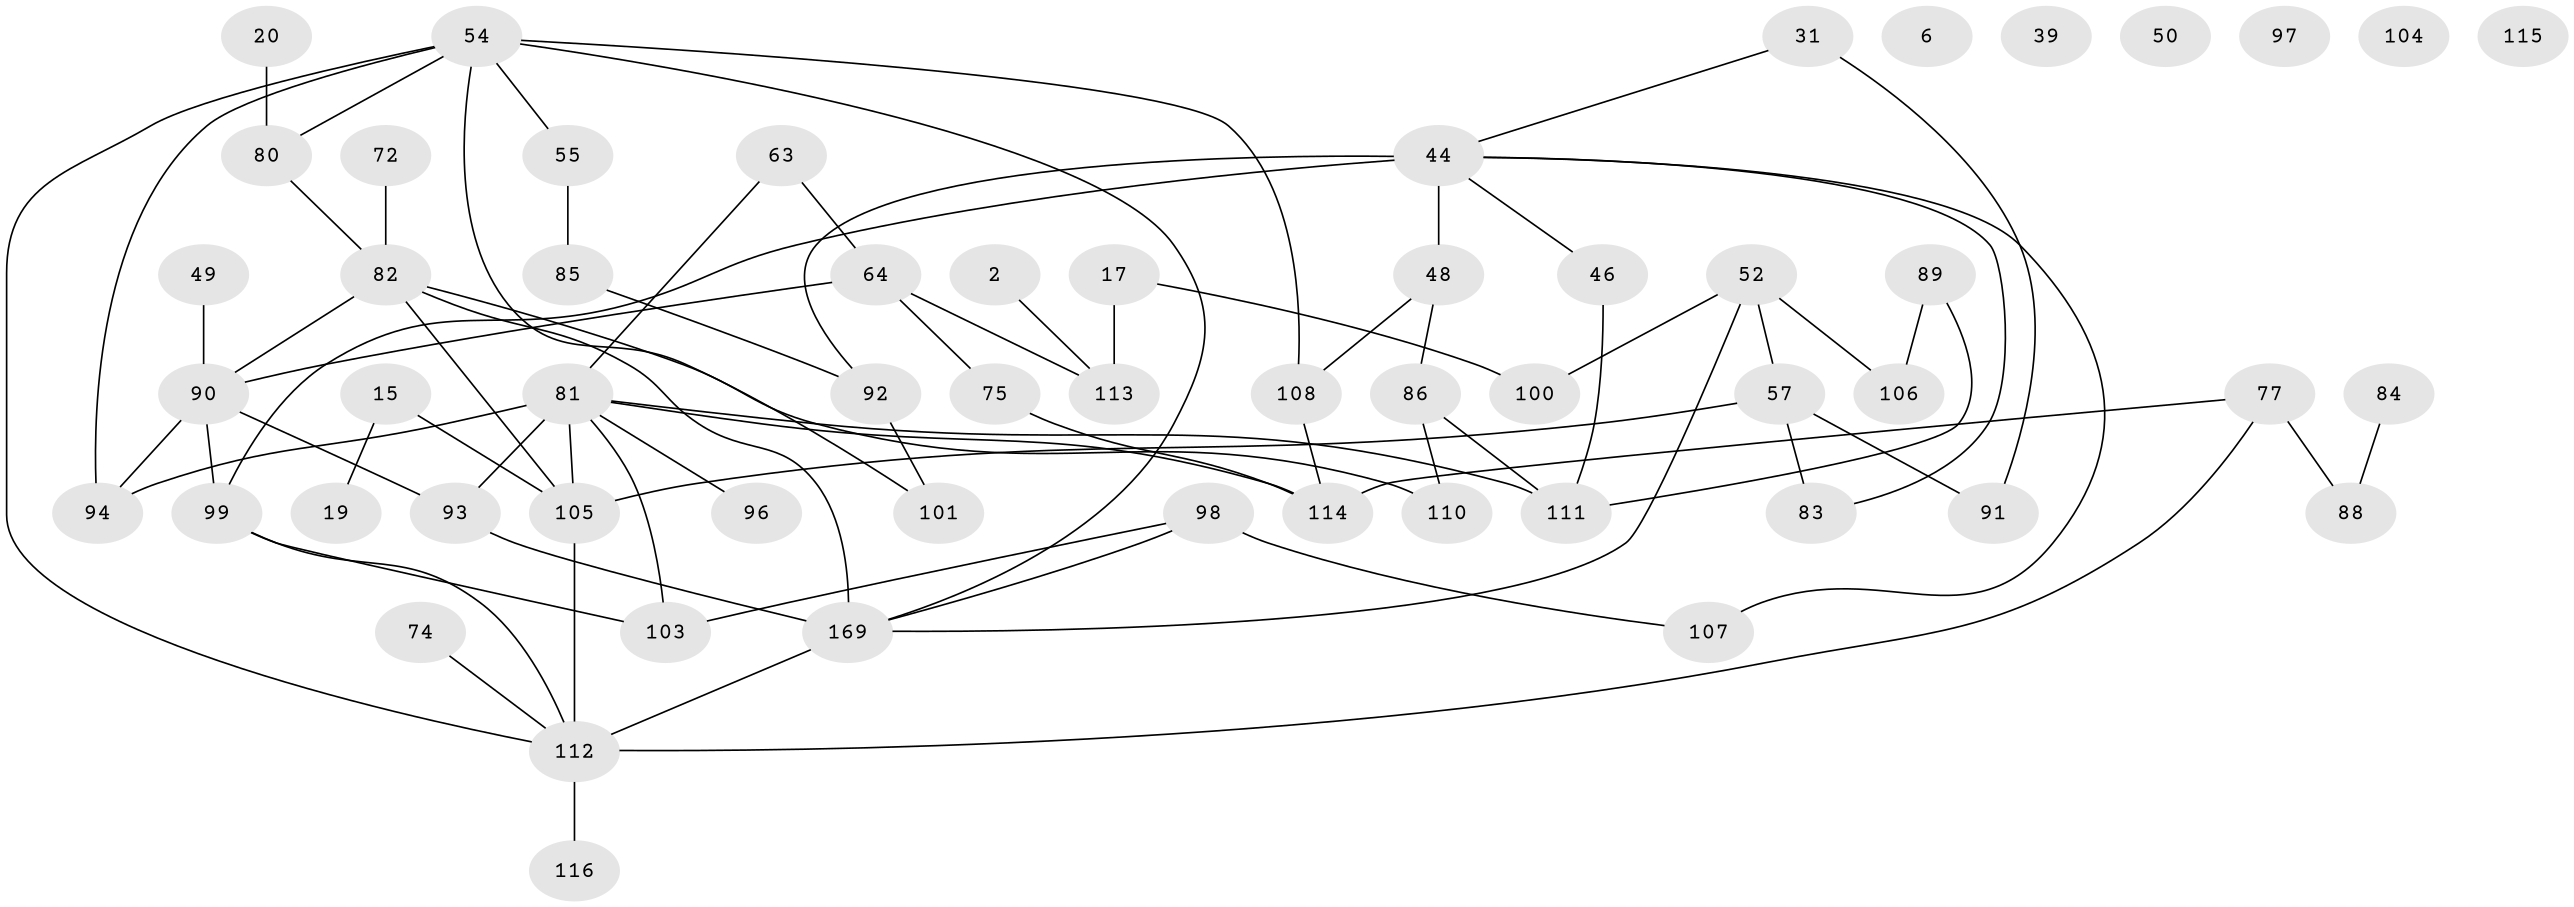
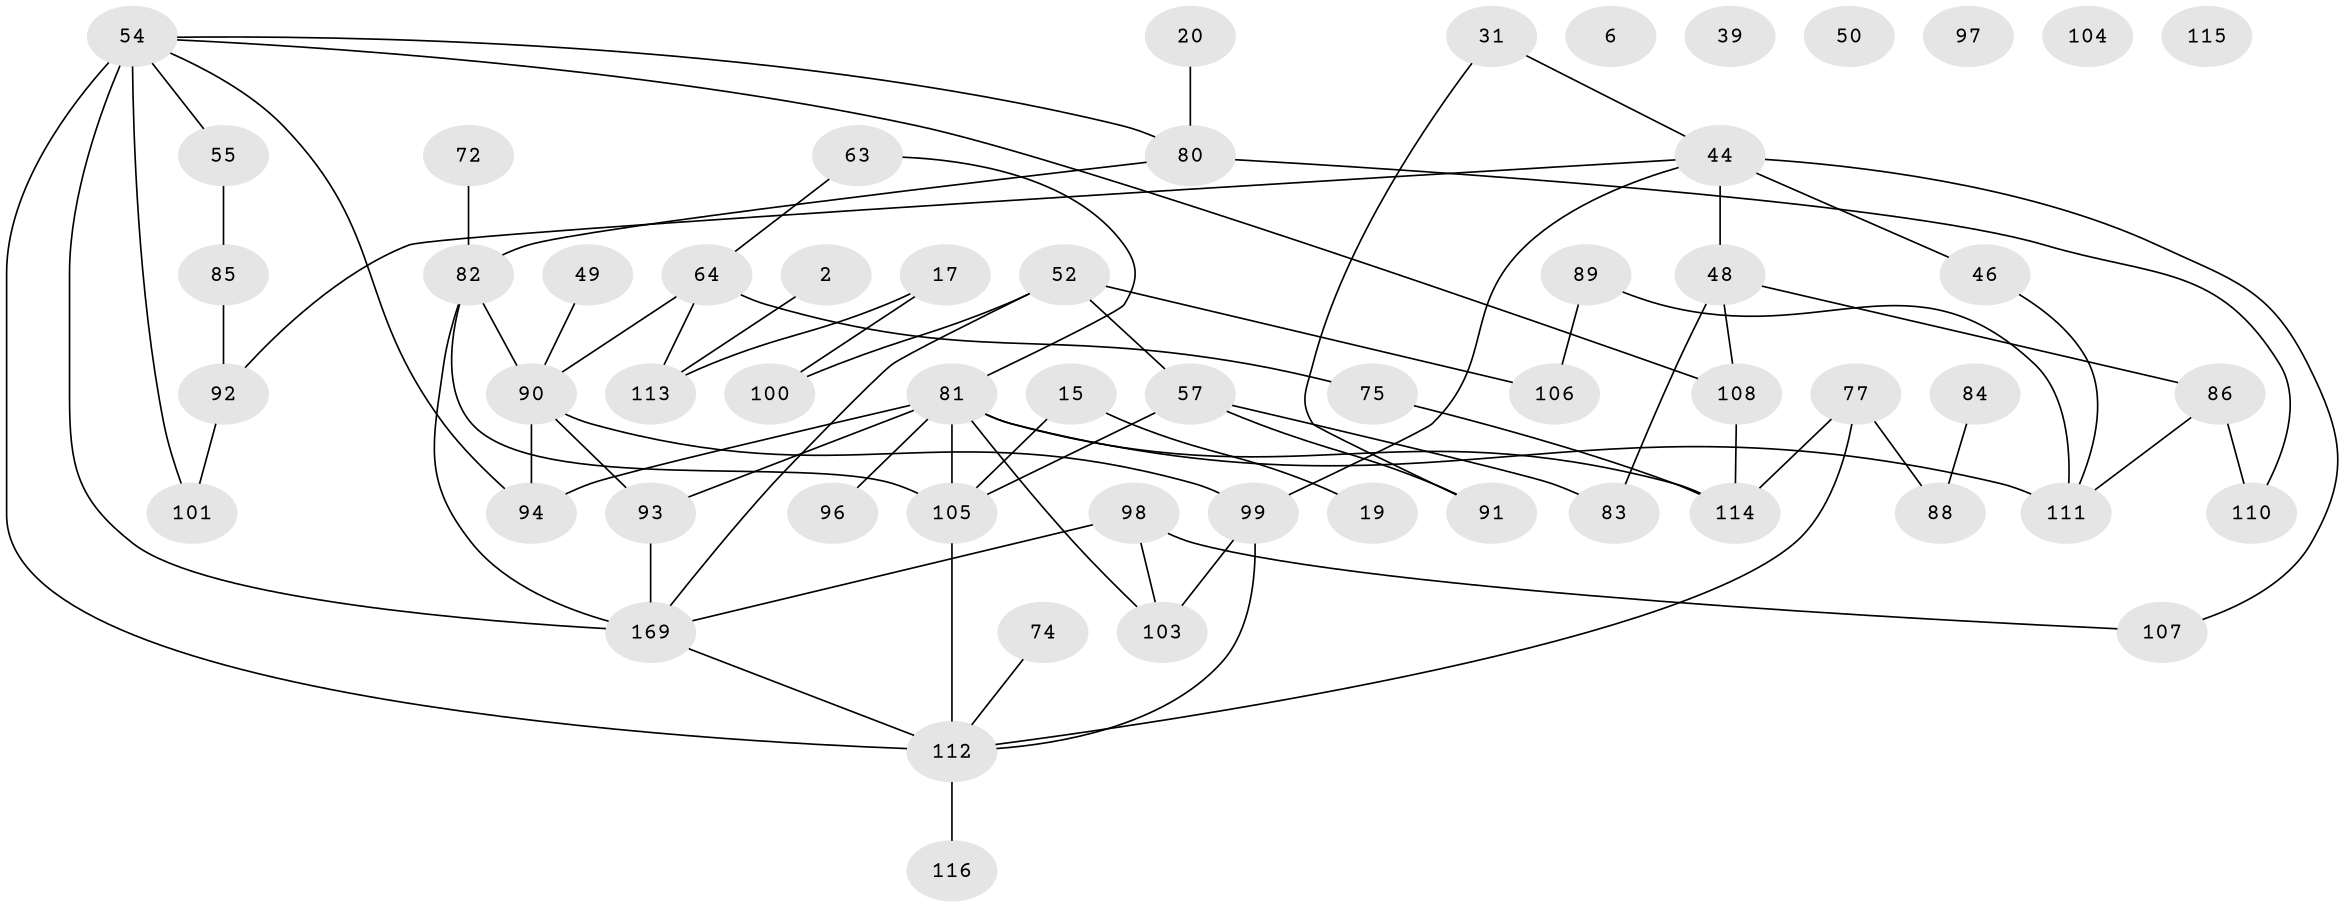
edge "44" -- "83": now "48" -- "83"
edge "82" -- "110": now "80" -- "110"
